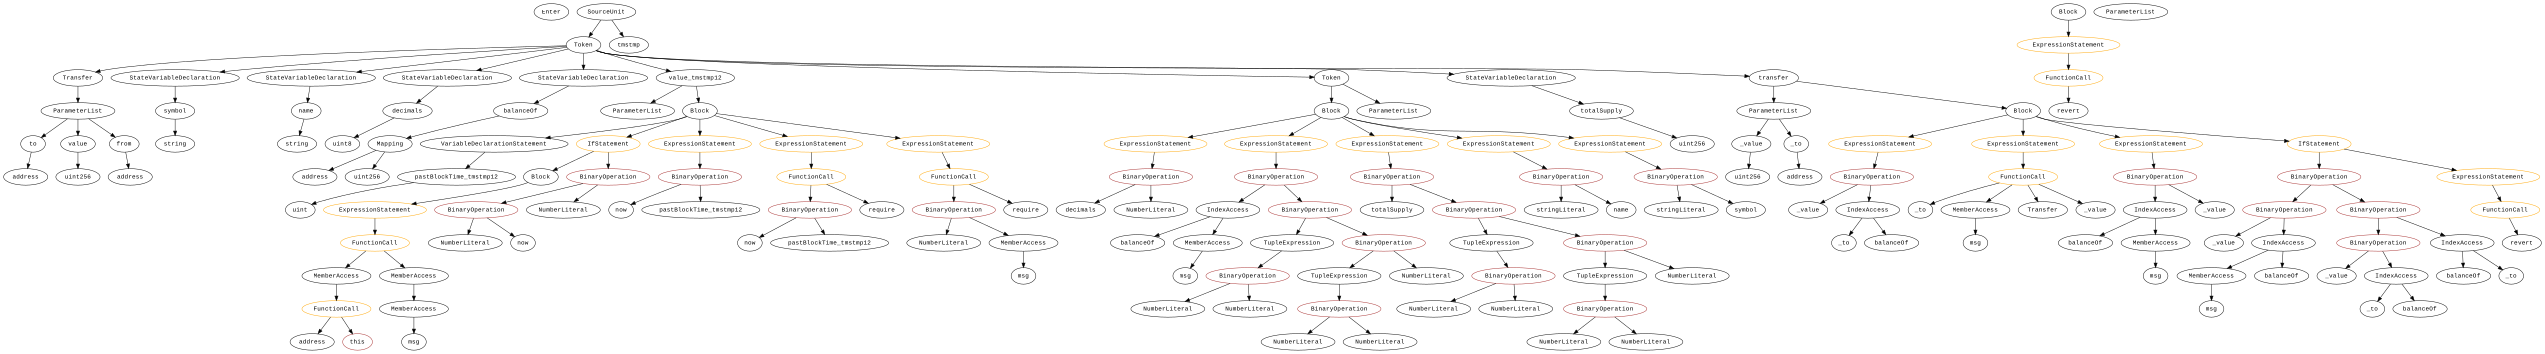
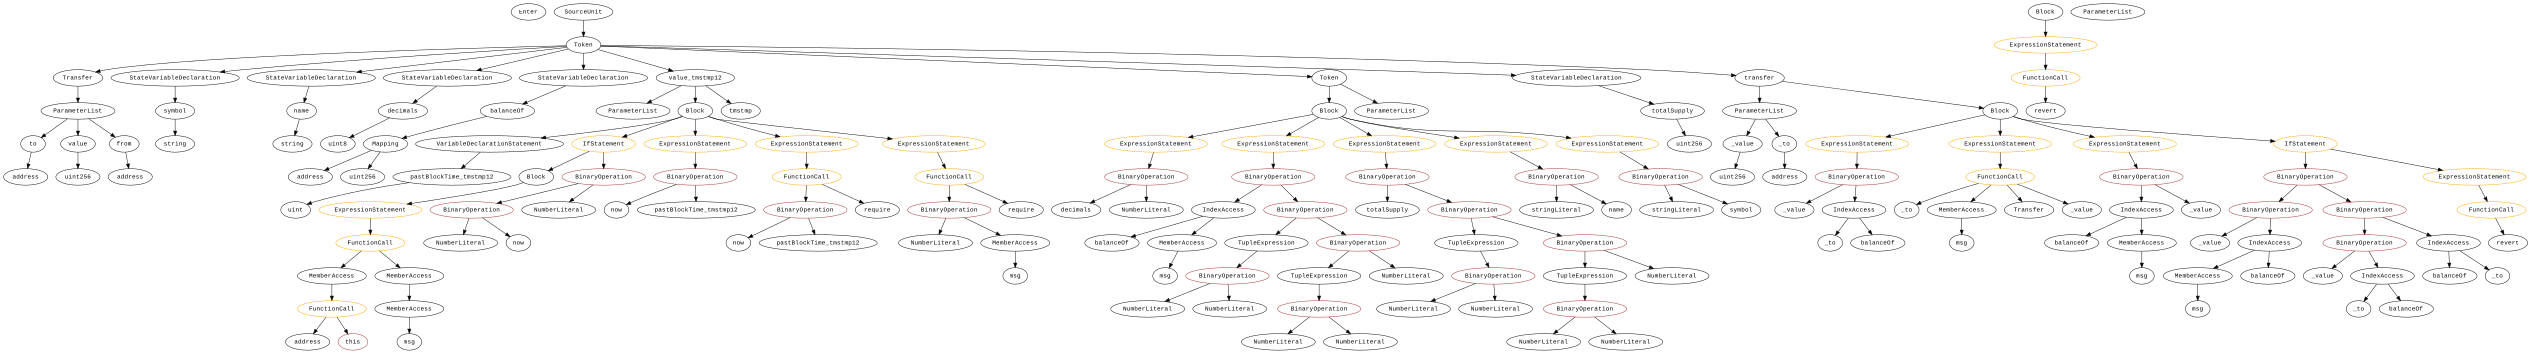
edge "SourceUnit" -> "tmstmp": now "value_tmstmp12" -> "tmstmp"
